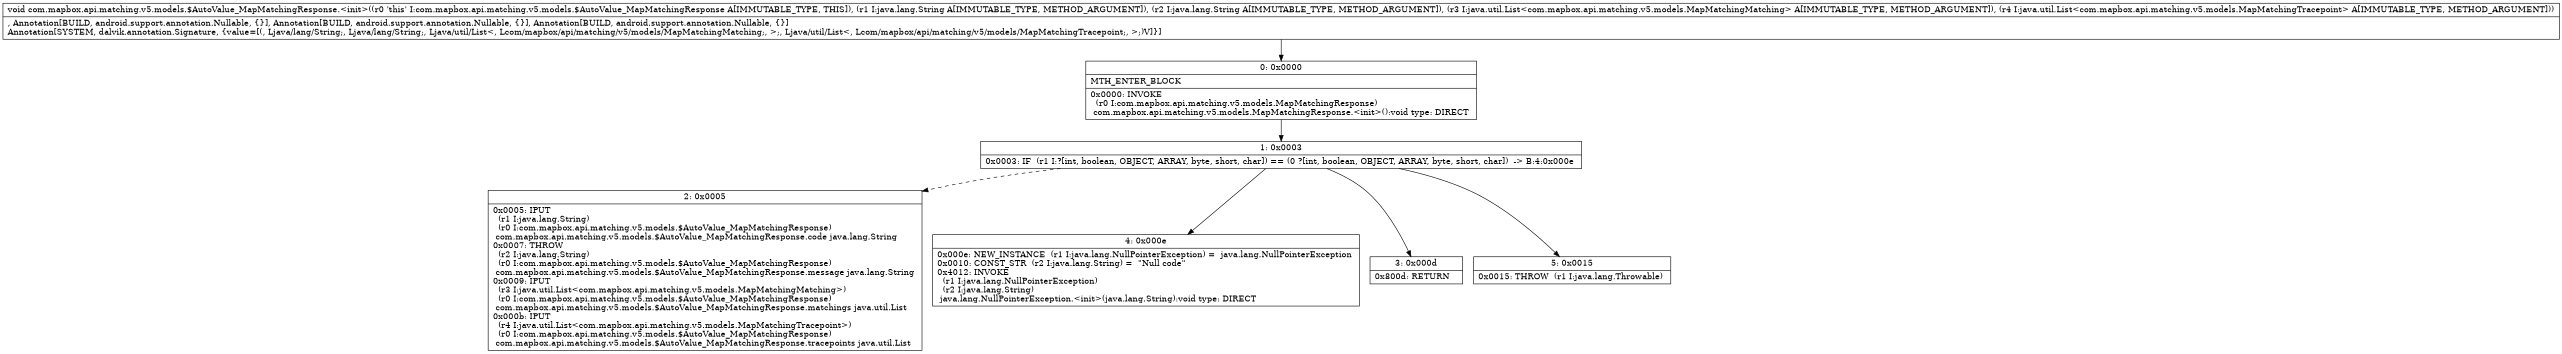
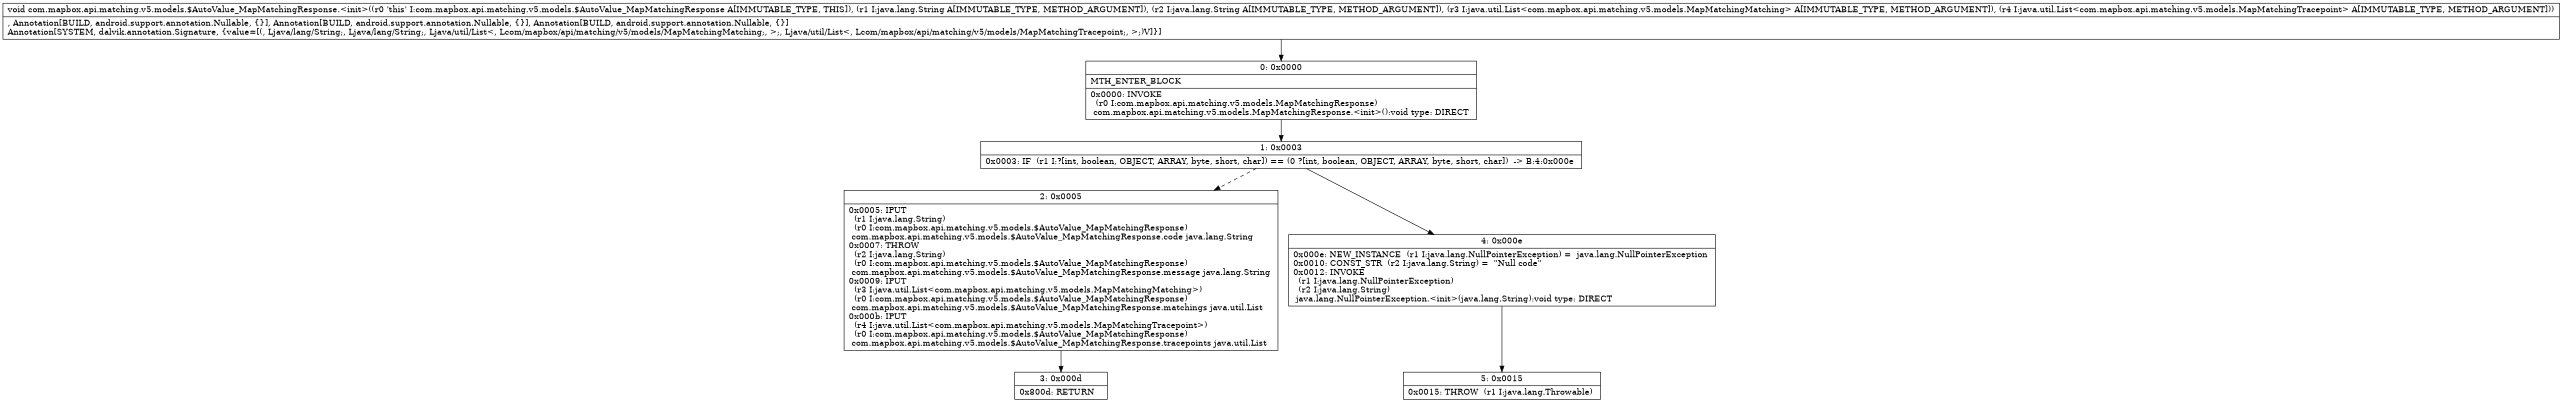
edge "1: 0x0003" -> "5: 0x0015": now "4: 0x000e" -> "5: 0x0015"
edge "1: 0x0003" -> "3: 0x000d": now "2: 0x0005" -> "3: 0x000d"
node "4: 0x000e": text "0x4012: INVOKE" -> "0x0012: INVOKE"
